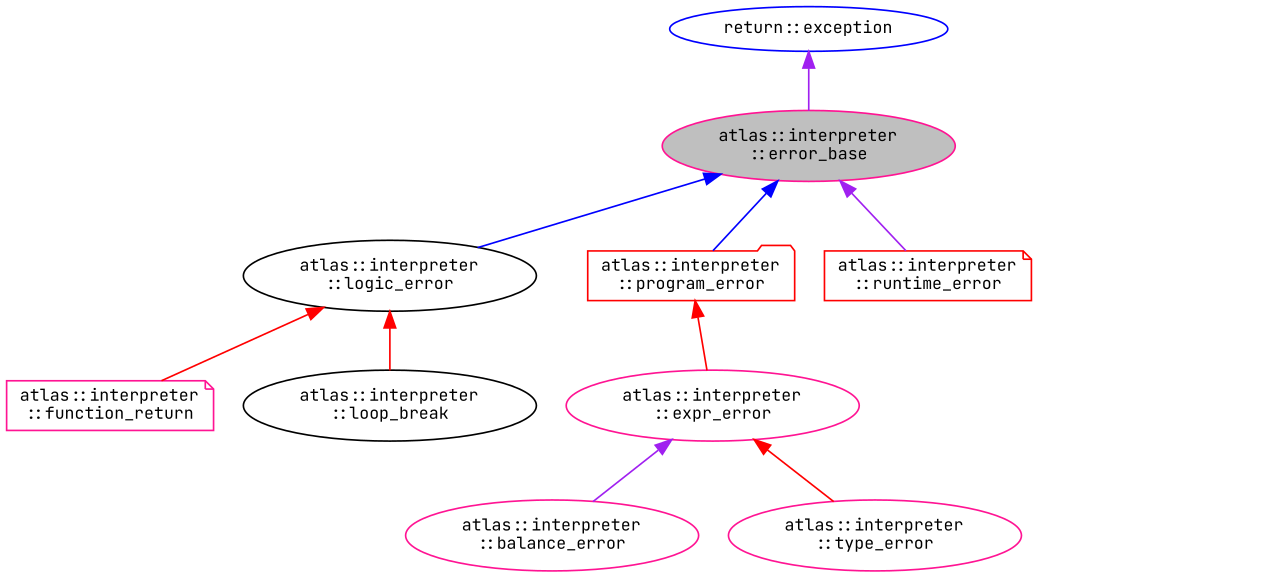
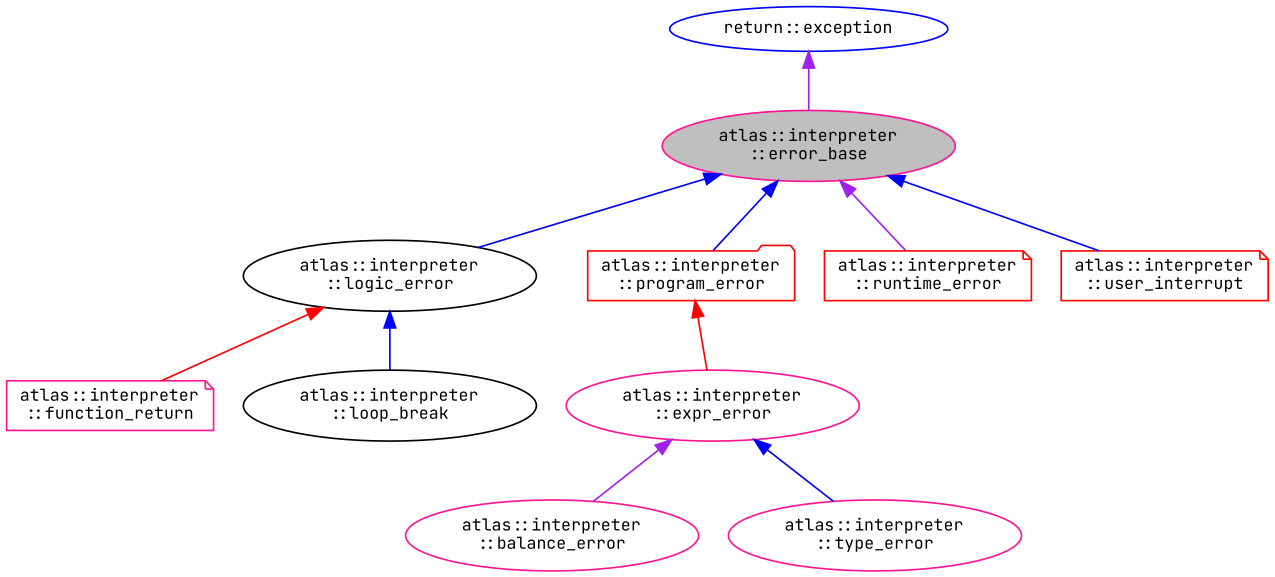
node "atlas::interpreter ::user_interrupt": added
edge "atlas::interpreter ::loop_break" -> "atlas::interpreter ::logic_error": color red -> blue
edge "atlas::interpreter ::type_error" -> "atlas::interpreter ::expr_error": color red -> blue
